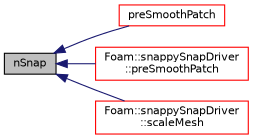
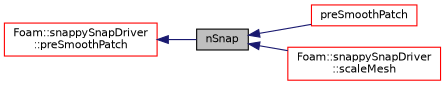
edge "Foam::snappySnapDriver ::preSmoothPatch" -> "nSnap": reversed
